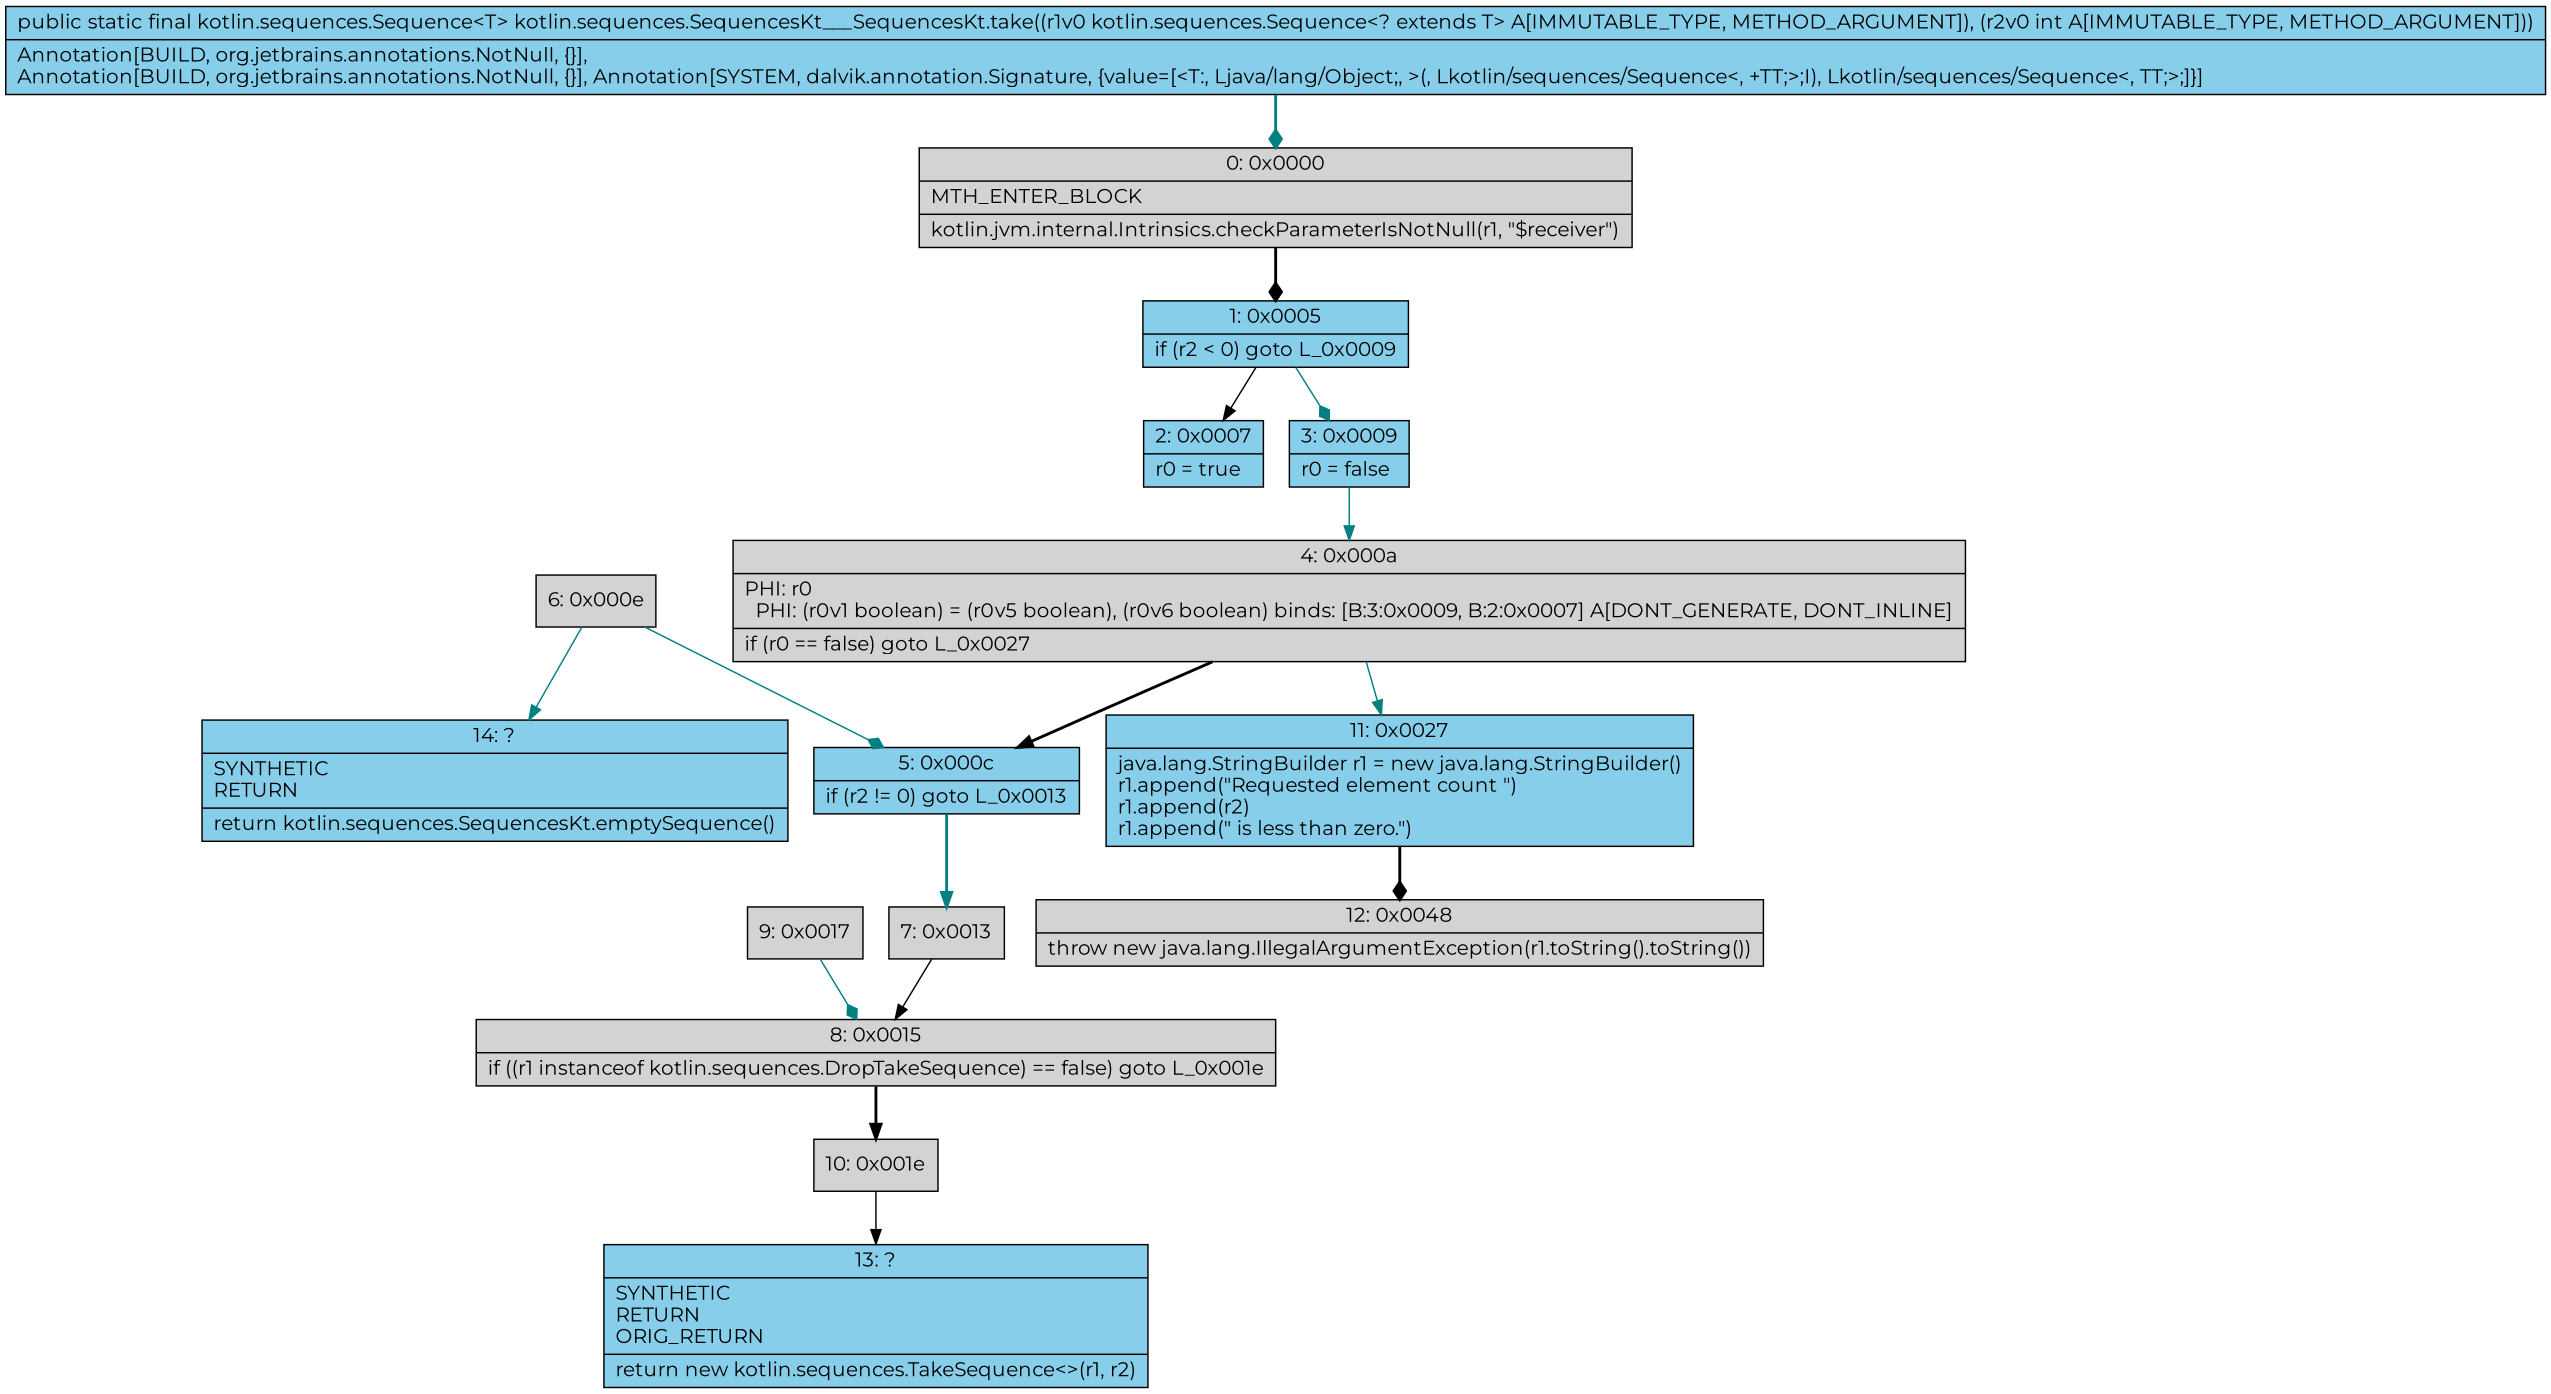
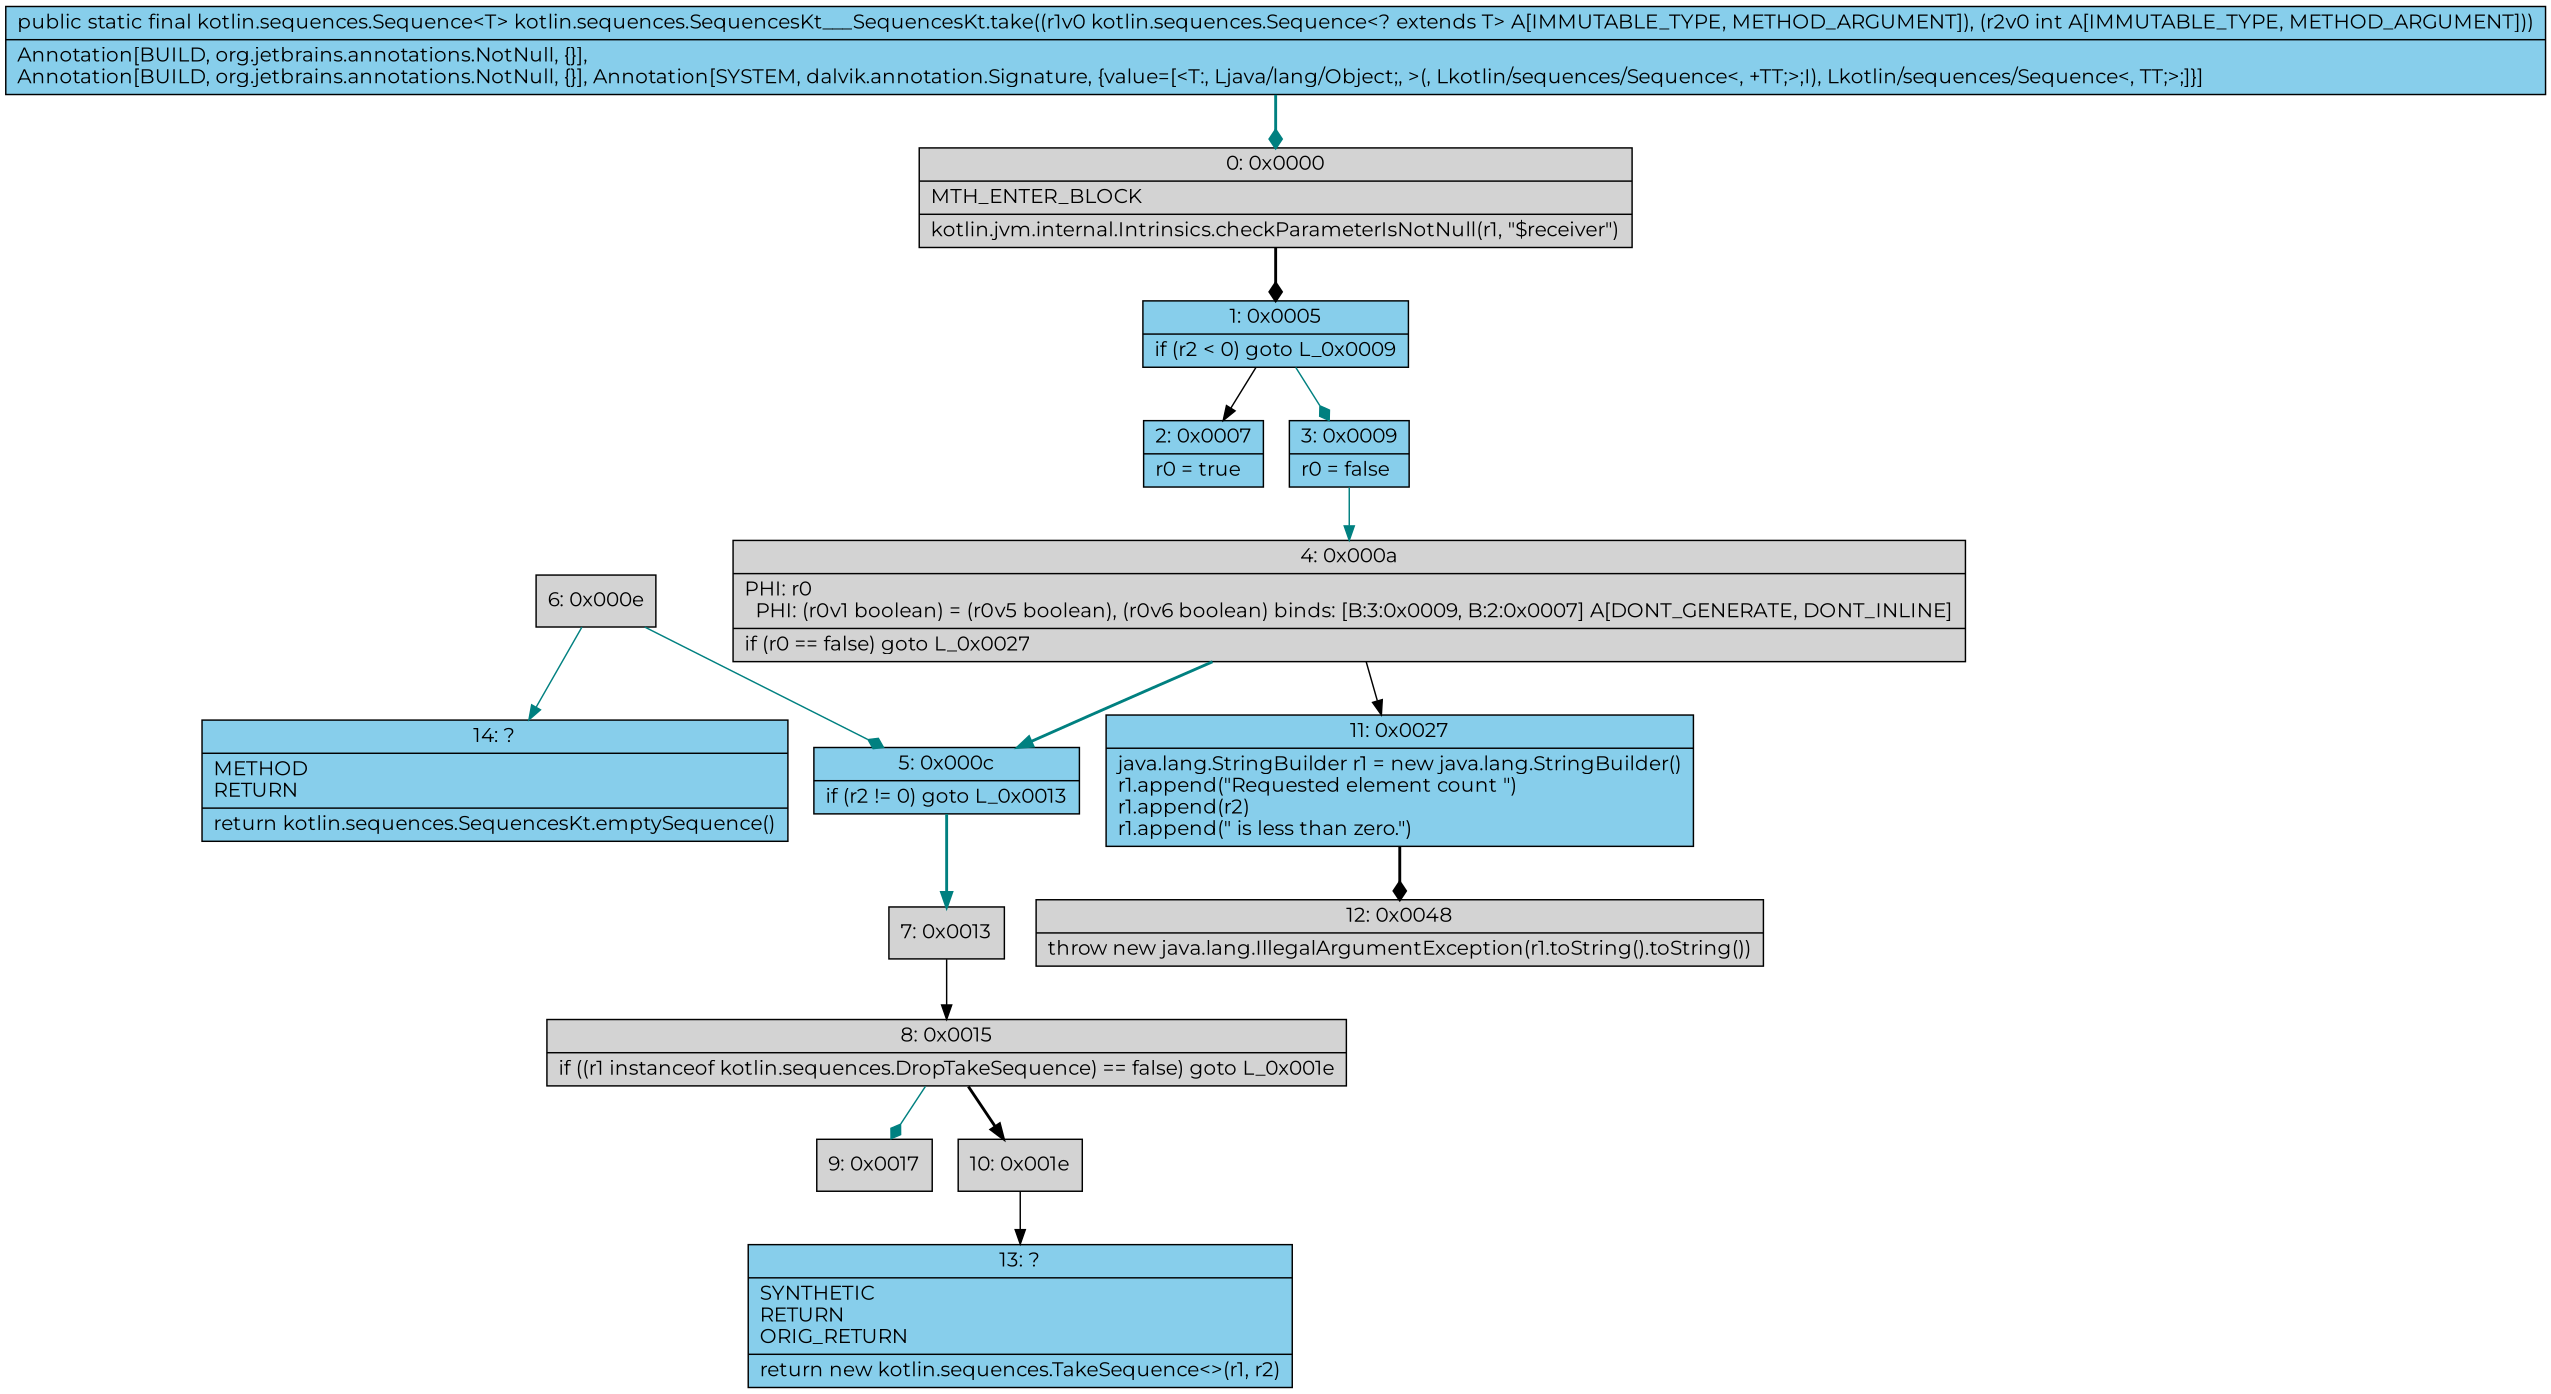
edge "4: 0x000a" -> "11: 0x0027": color teal -> black
edge "4: 0x000a" -> "5: 0x000c": color black -> teal
node "14: ?": text "SYNTHETIC" -> "METHOD"
edge "9: 0x0017" -> "8: 0x0015": reversed
